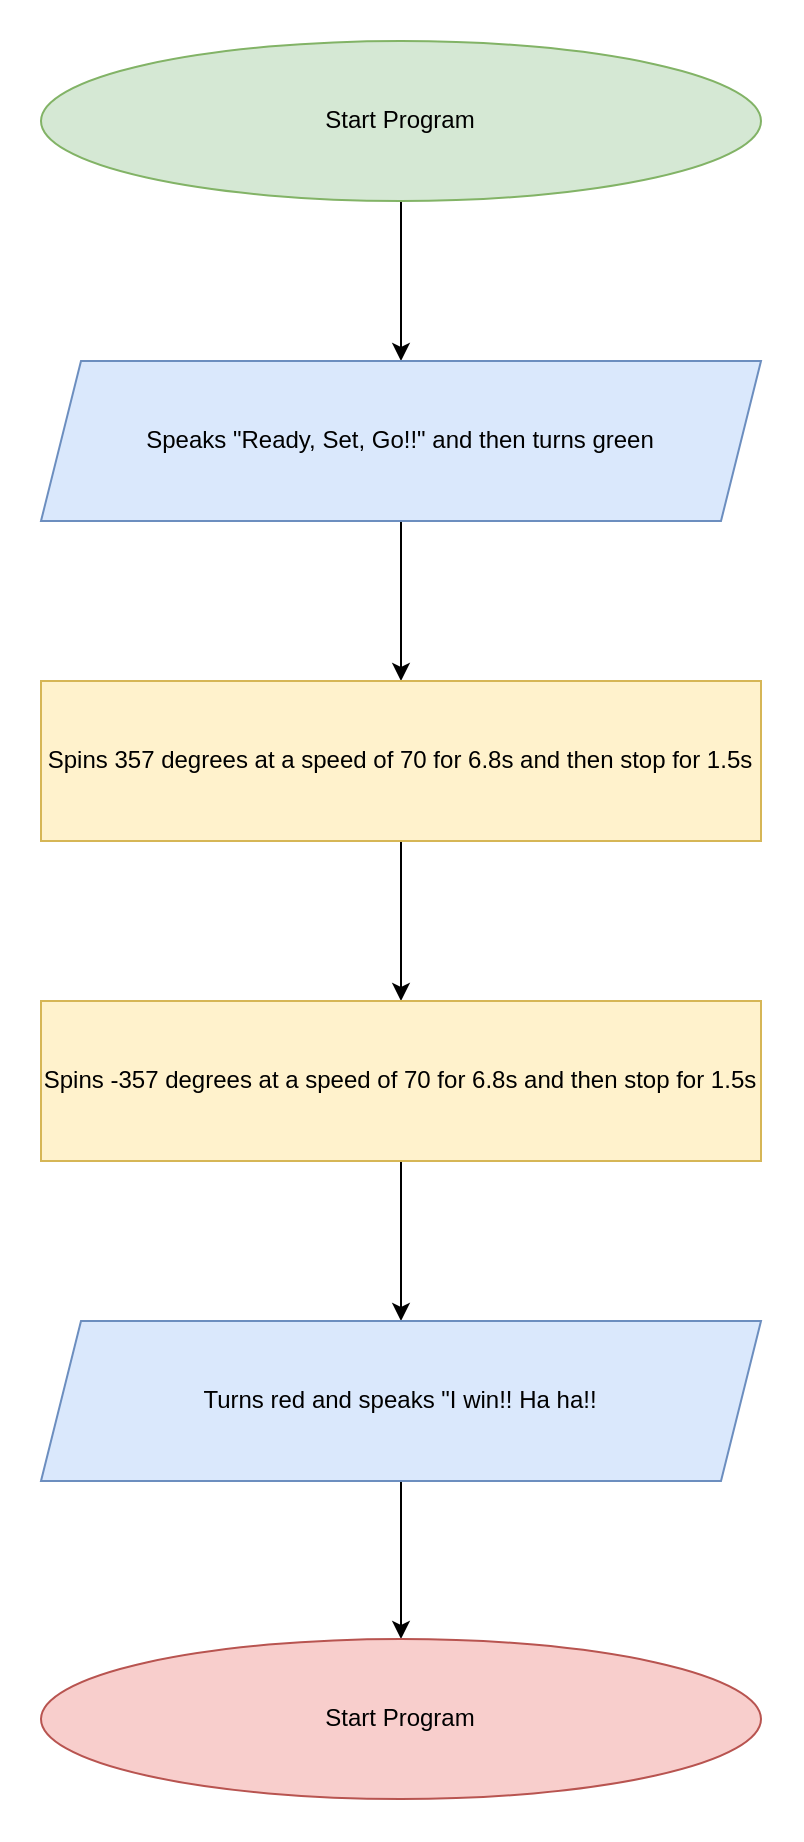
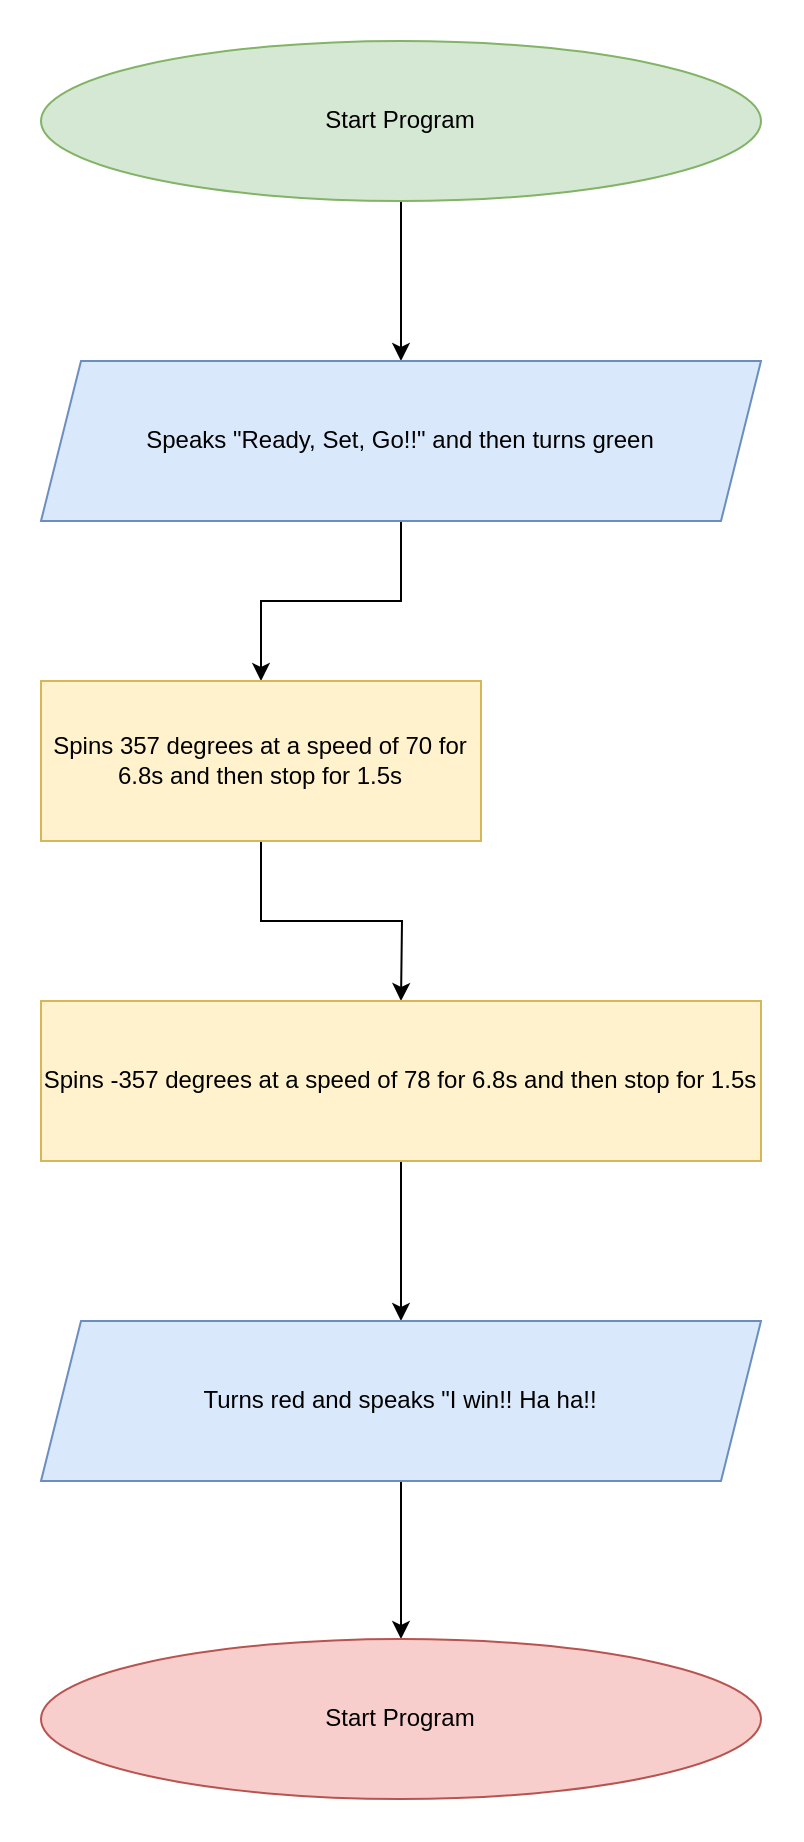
node "Spins 357 degrees at a speed of 70 for 6.8s and then stop for 1.5s": size 720x160 -> 440x160
node "Spins -357 degrees at a speed of 70 for 6.8s and then stop for 1.5s": label "Spins -357 degrees at a speed of 70 for 6.8s and then stop for 1.5s" -> "Spins -357 degrees at a speed of 78 for 6.8s and then stop for 1.5s"
